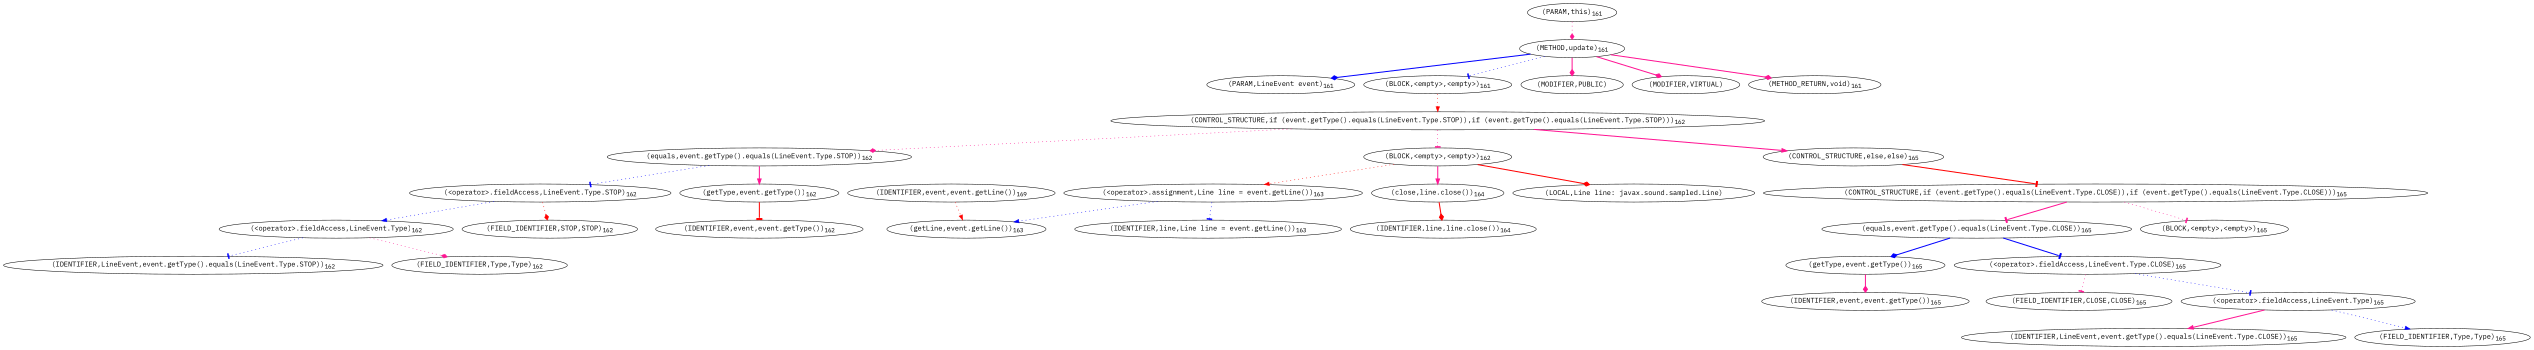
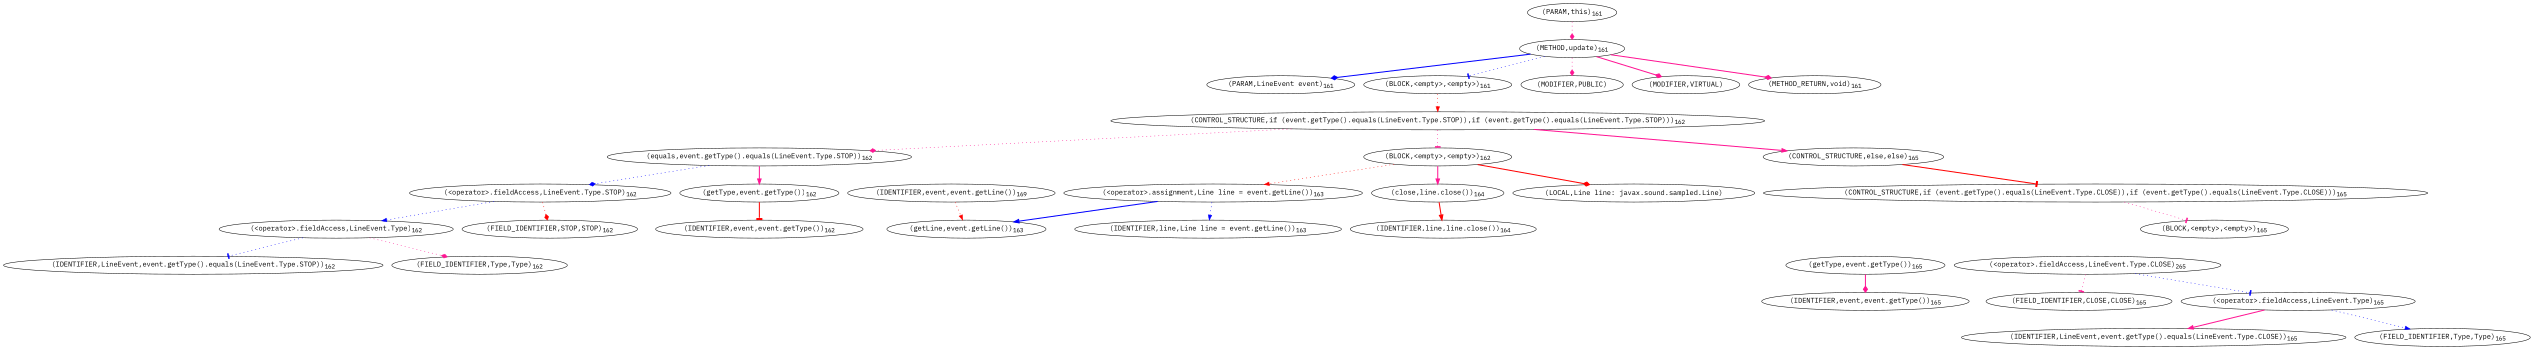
edge "(METHOD,update)" -> "(MODIFIER,PUBLIC)": style bold -> dotted
edge "(equals,event.getType().equals(LineEvent.Type.STOP))" -> "(<operator>.fieldAccess,LineEvent.Type.STOP)": arrowhead tee -> diamond
edge "(close,line.close())" -> "(IDENTIFIER,line,line.close())": arrowhead diamond -> normal
edge "(<operator>.assignment,Line line = event.getLine())" -> "(IDENTIFIER,line,Line line = event.getLine())": arrowhead tee -> normal
edge "(<operator>.assignment,Line line = event.getLine())" -> "(getLine,event.getLine())": style dotted -> bold
node "(equals,event.getType().equals(LineEvent.Type.CLOSE))": removed
node "(<operator>.fieldAccess,LineEvent.Type.CLOSE)": text "165" -> "265"
